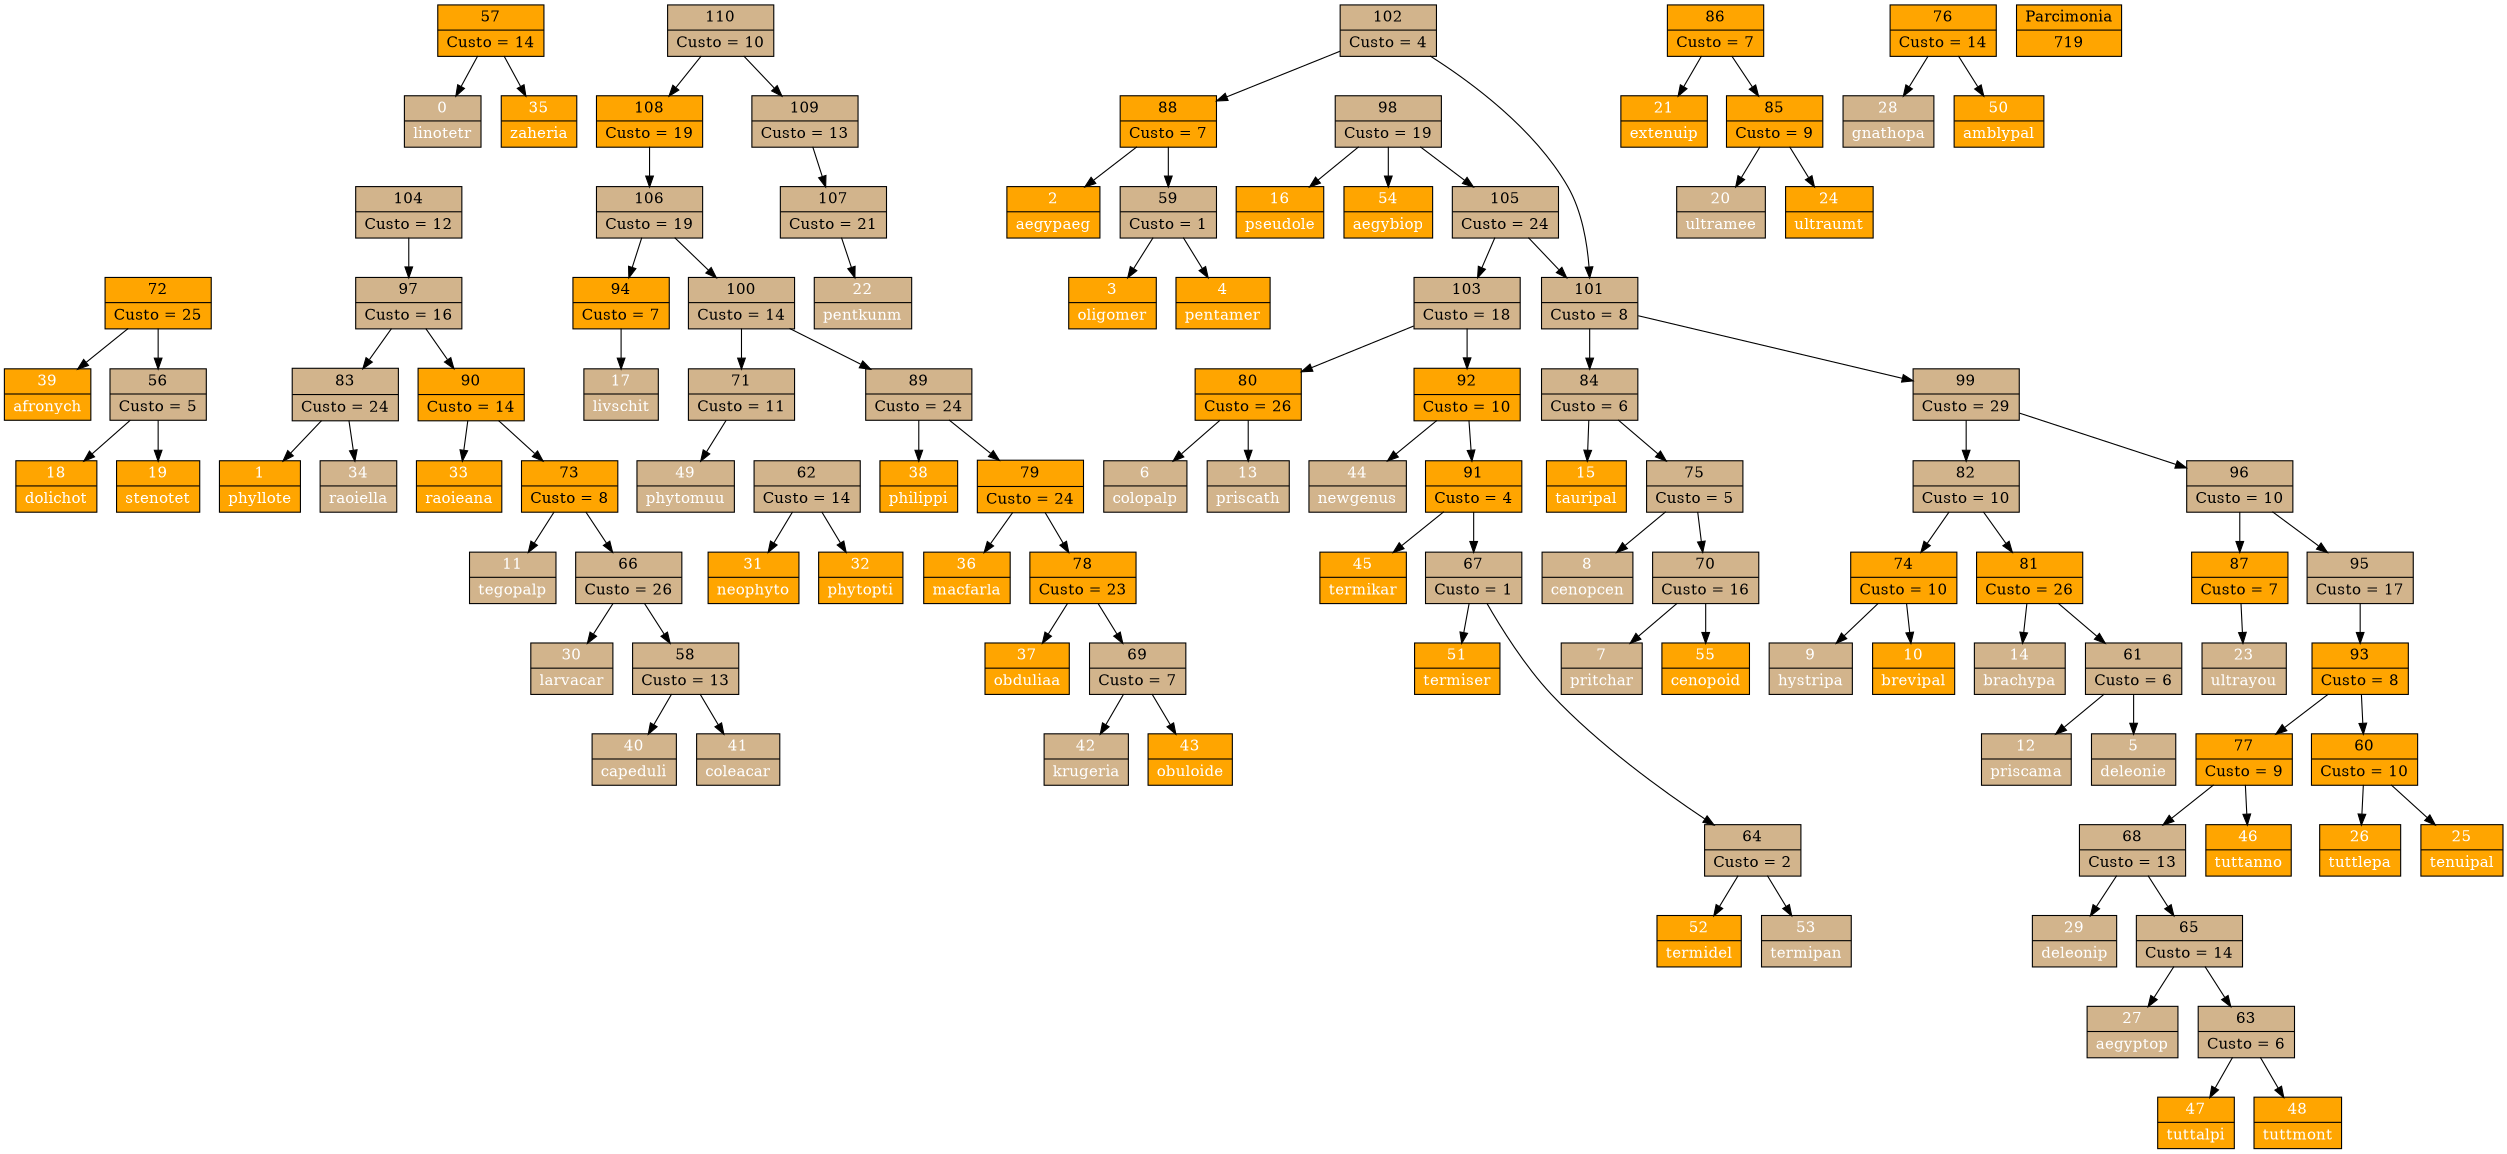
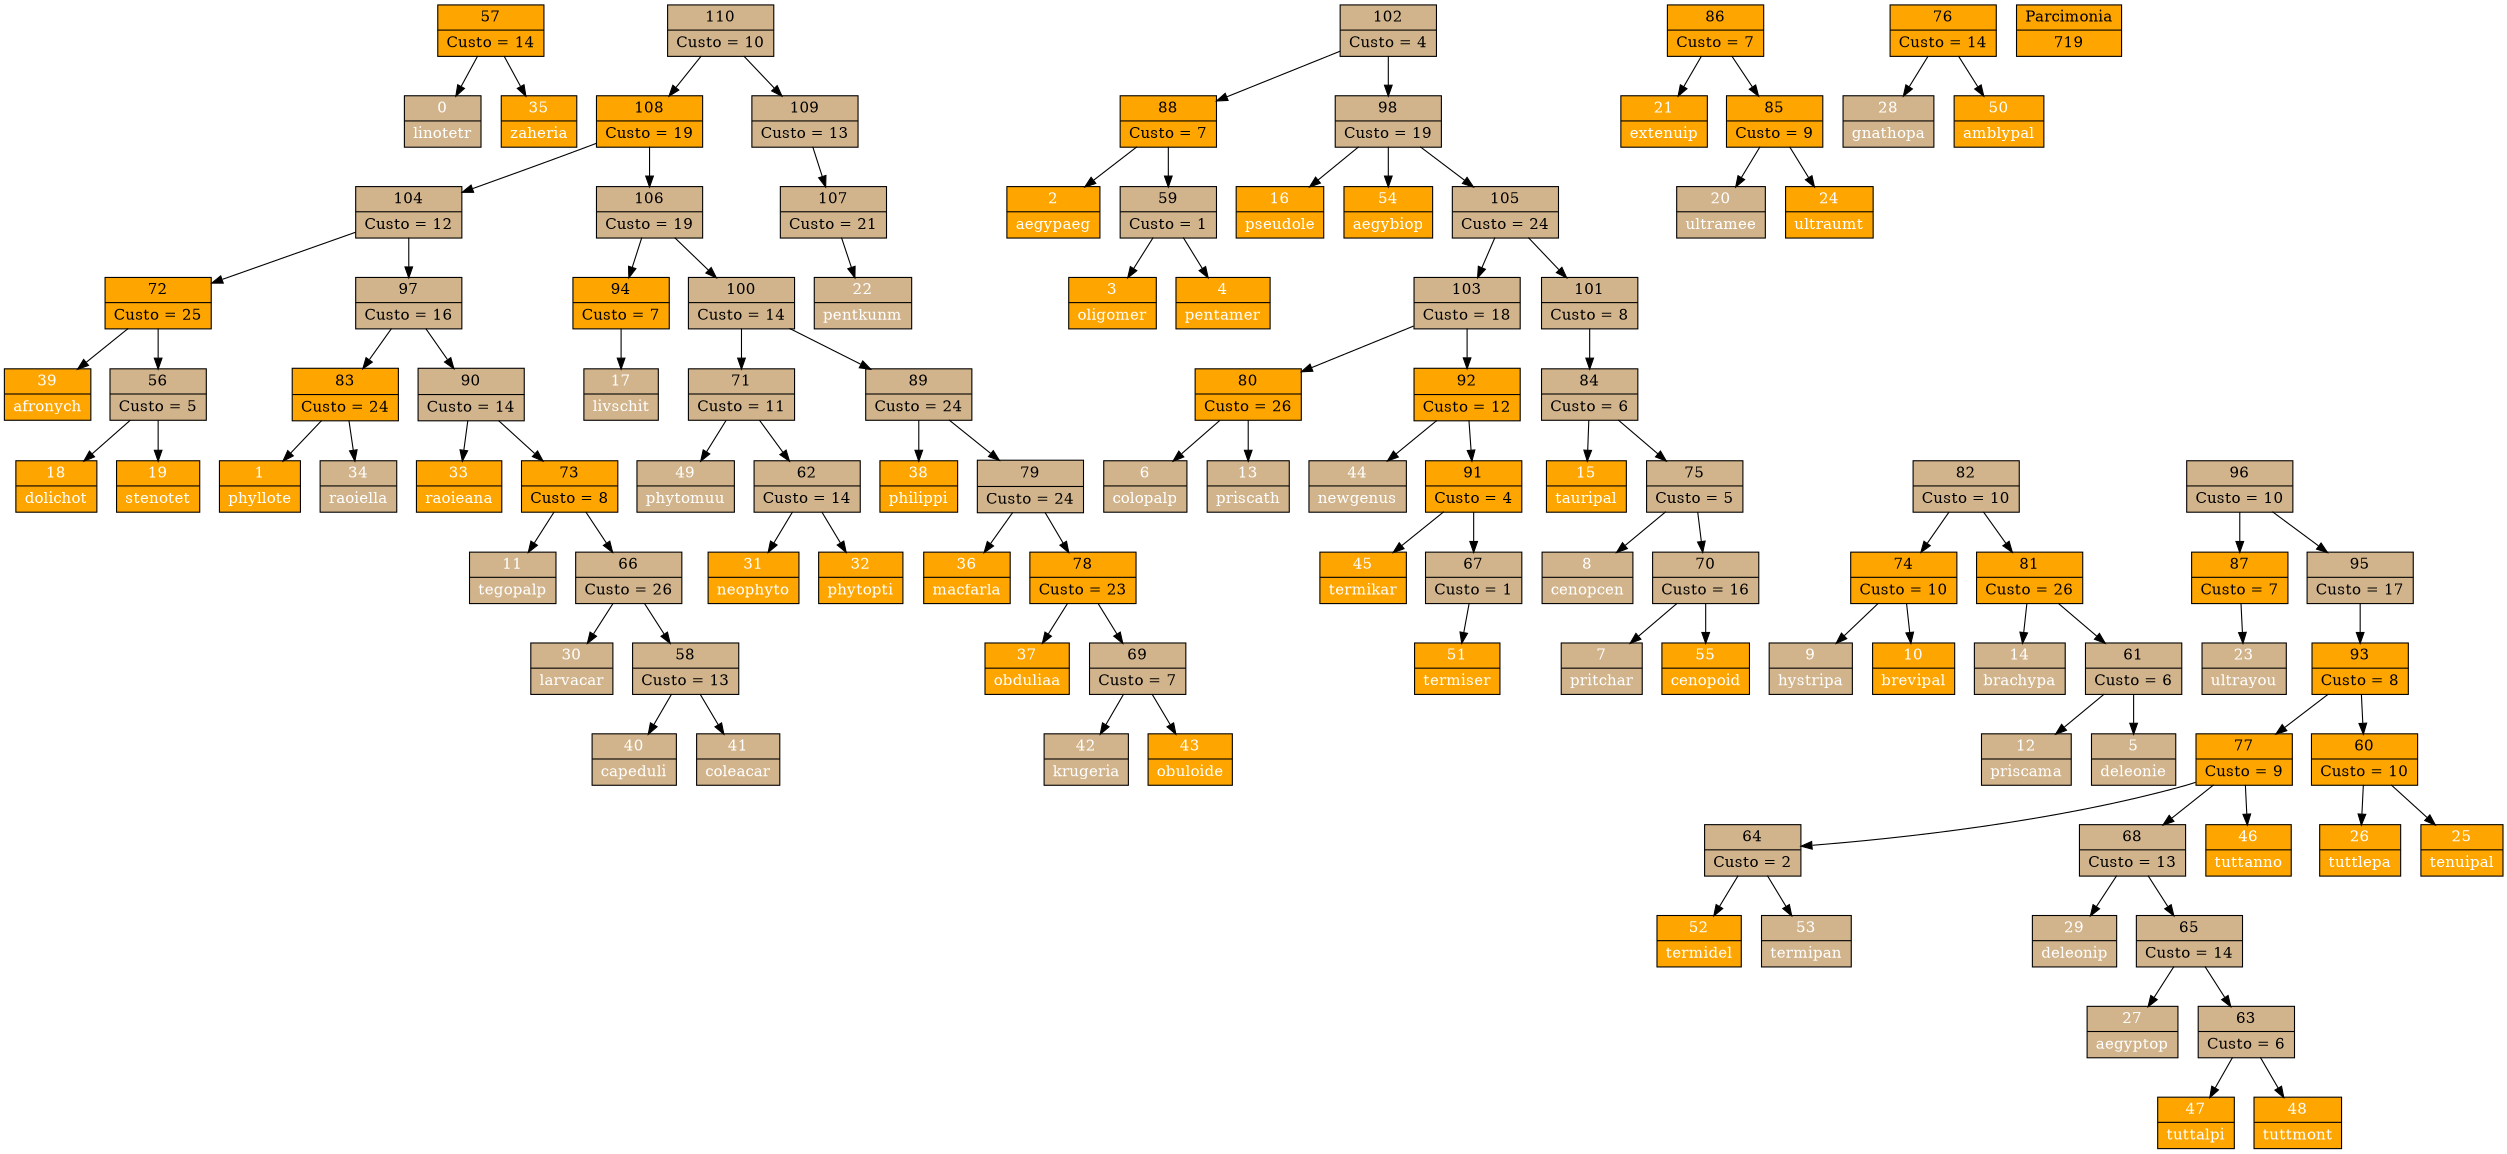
edge "102" -> "101": now "102" -> "98"
edge "108" -> "104": added
edge "104" -> "72": added
node "83": fillcolor tan -> orange
node "90": fillcolor orange -> tan
node "99": removed
node "92": text "Custo = 10" -> "Custo = 12"
edge "71" -> "62": added
node "79": fillcolor orange -> tan
edge "67" -> "64": now "77" -> "64"
